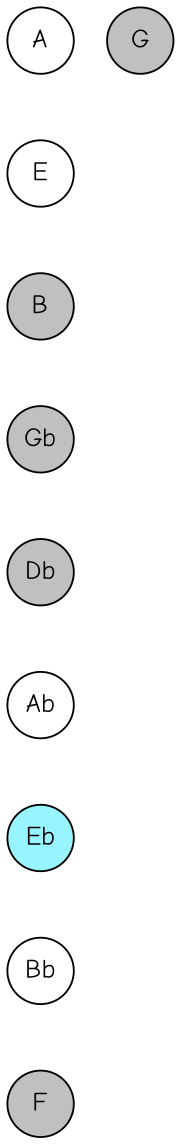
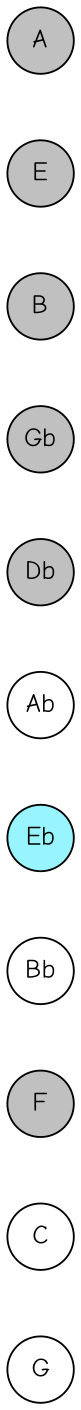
node "A": fillcolor white -> gray
node "G": fillcolor gray -> white
node "E": fillcolor white -> gray
node "C": added
